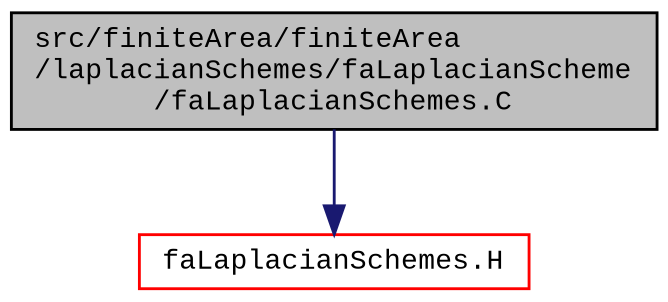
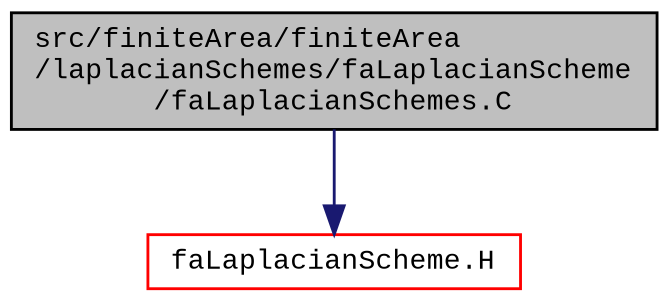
node "faLaplacianSchemes.H": label "faLaplacianSchemes.H" -> "faLaplacianScheme.H"
